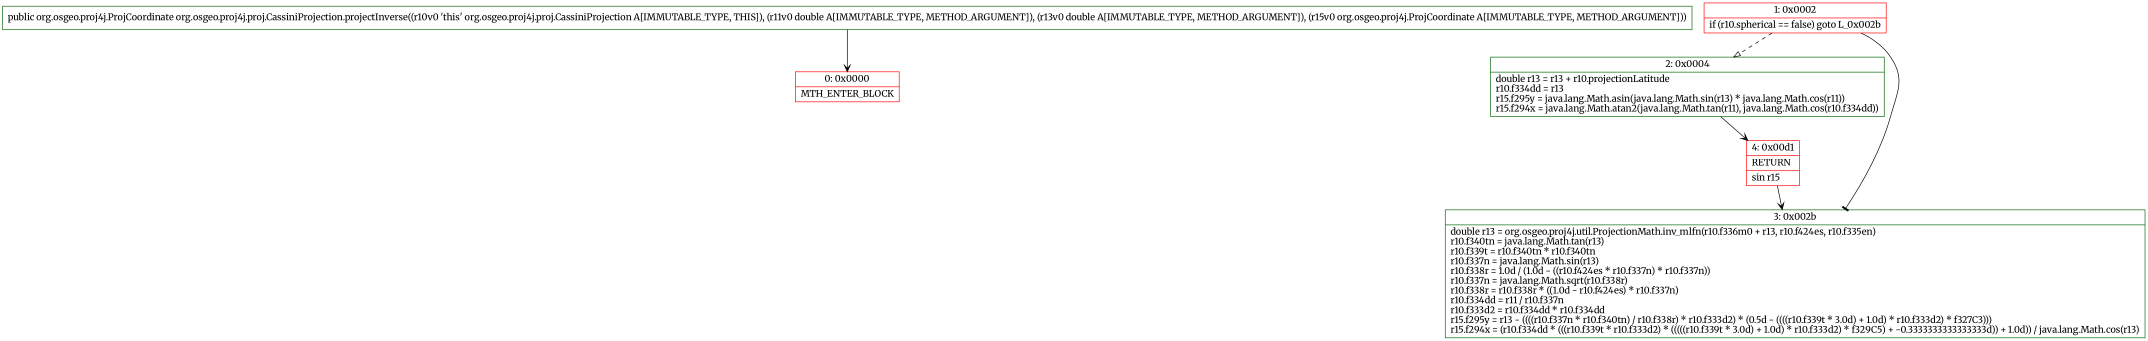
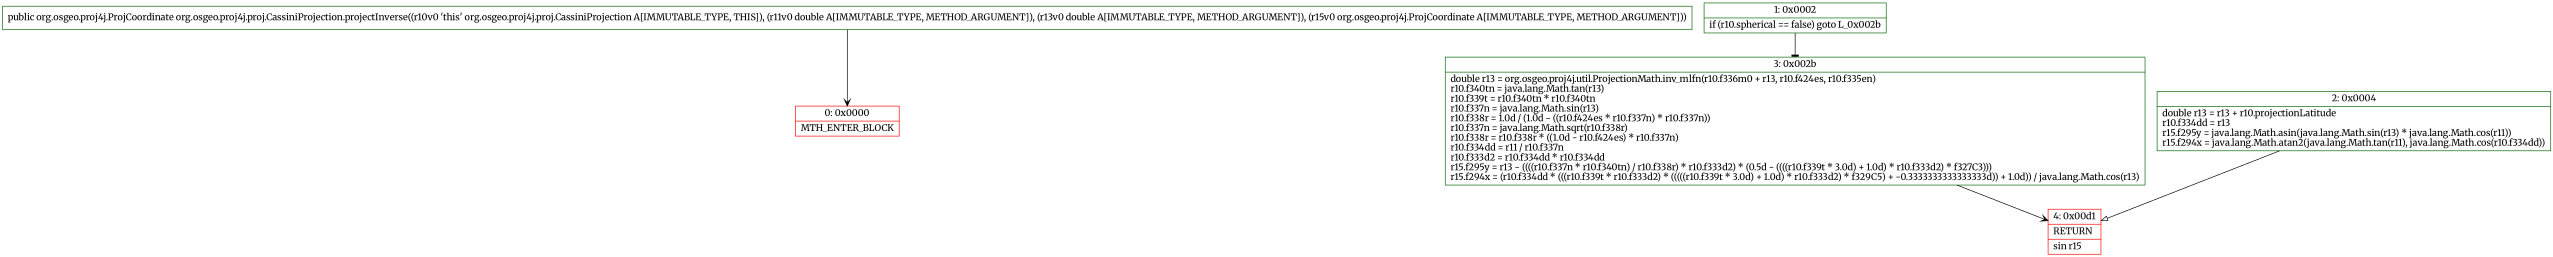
node "1: 0x0002": color red -> darkgreen
edge "1: 0x0002" -> "2: 0x0004": removed
edge "2: 0x0004" -> "4: 0x00d1": arrowhead vee -> onormal
edge "4: 0x00d1" -> "3: 0x002b": reversed
